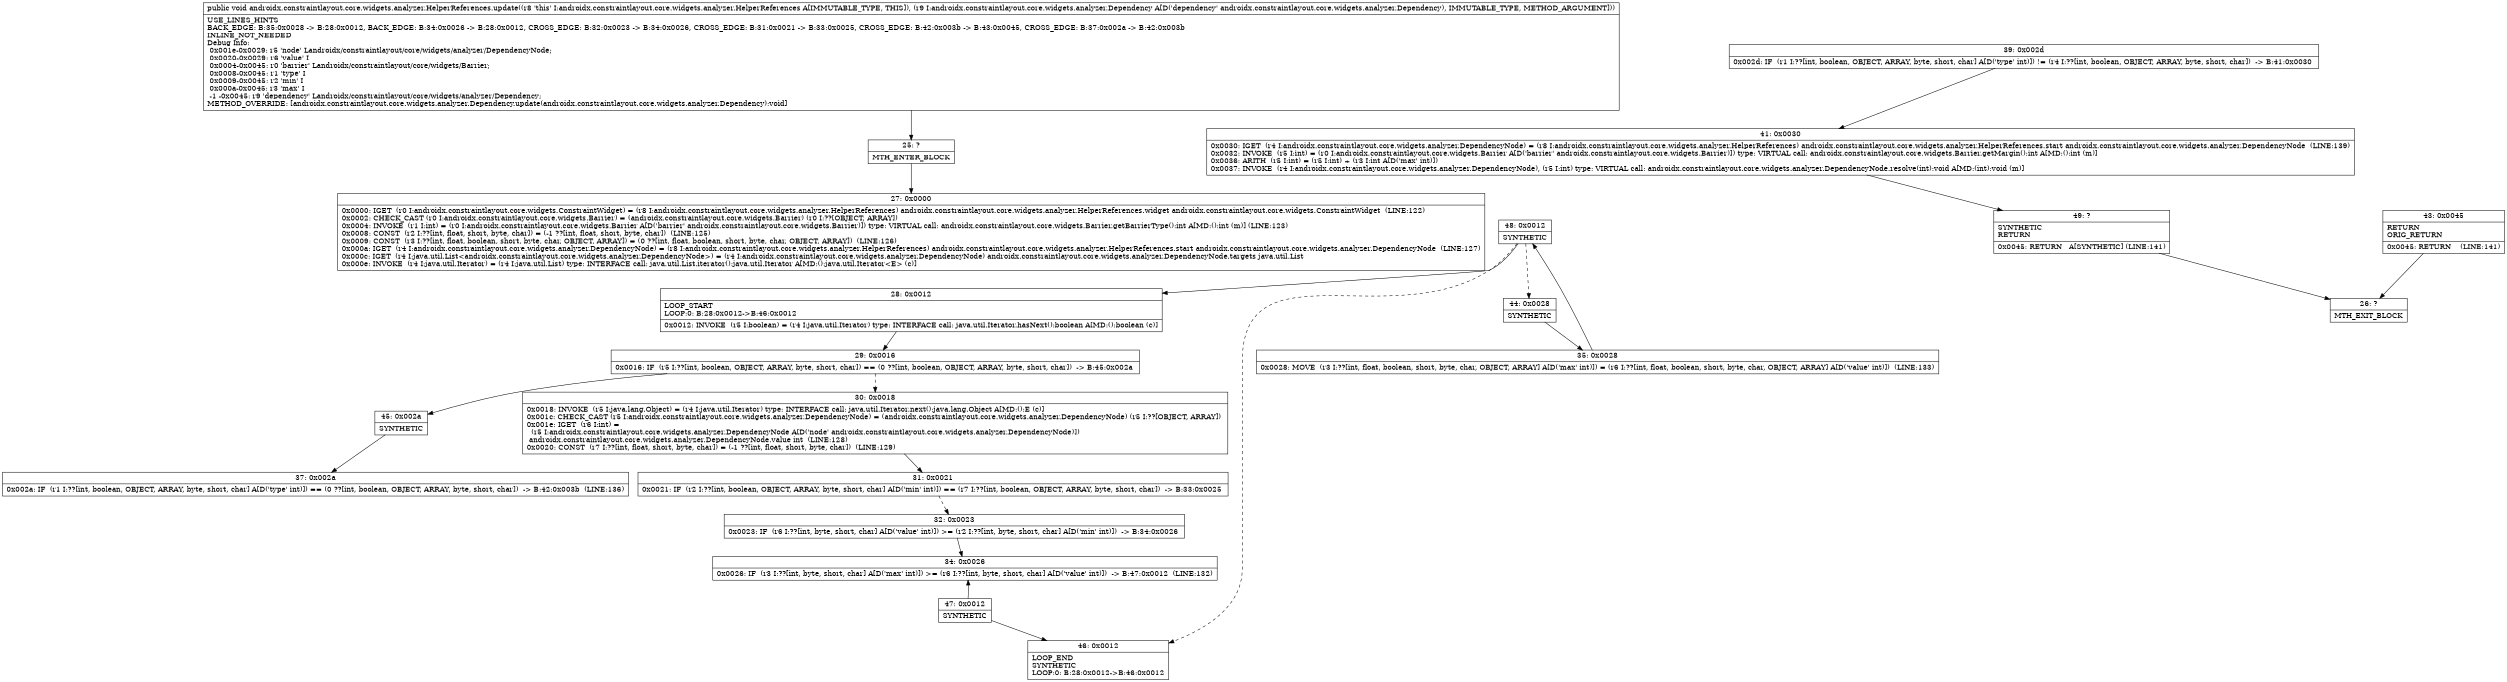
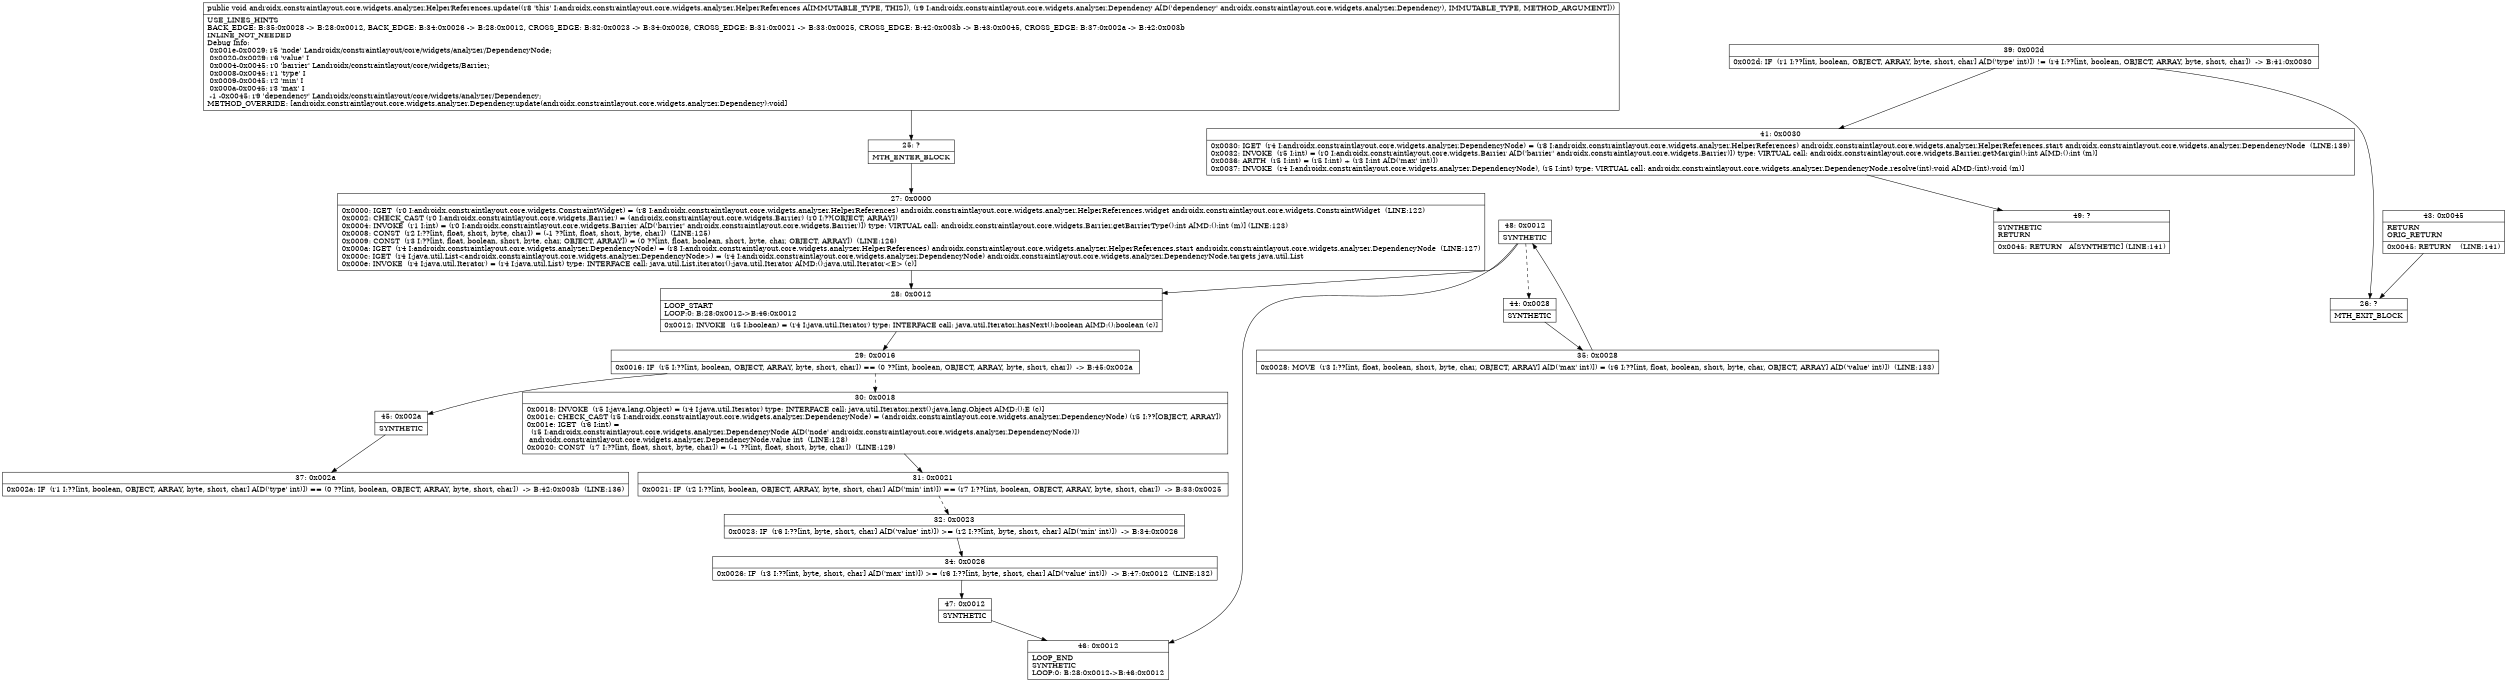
edge "49: ?" -> "26: ?": now "39: 0x002d" -> "26: ?"
edge "27: 0x0000" -> "28: 0x0012": added
edge "48: 0x0012" -> "46: 0x0012": style dashed -> solid
edge "47: 0x0012" -> "34: 0x0026": reversed
